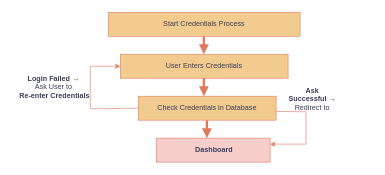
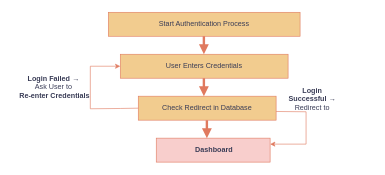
node "Start Credentials Process": label "Start Credentials Process" -> "Start Authentication Process"
node "Ask Successful → Redirect to": label "Ask Successful → Redirect to" -> "Login Successful → Redirect to"
node "Check Credentials in Database": label "Check Credentials in Database" -> "Check Redirect in Database"
